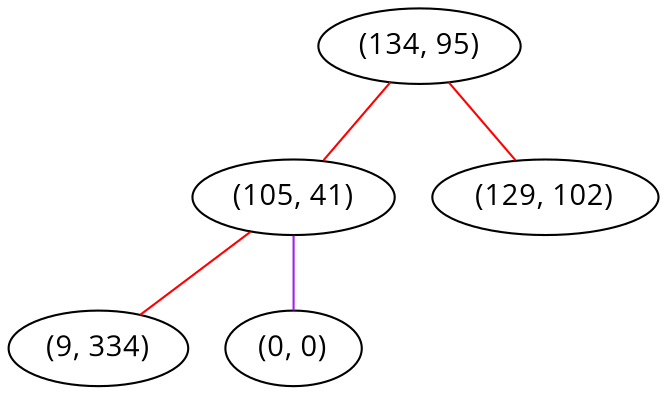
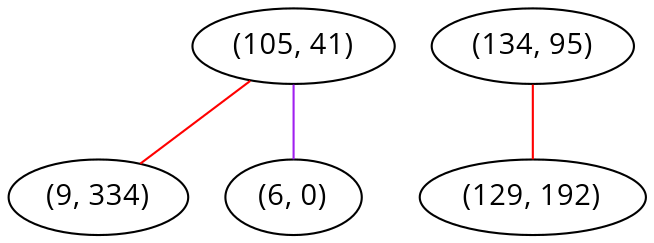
edge "(134, 95)" -- "(105, 41)": removed
node "(129, 102)": label "(129, 102)" -> "(129, 192)"
node "(0, 0)": label "(0, 0)" -> "(6, 0)"
